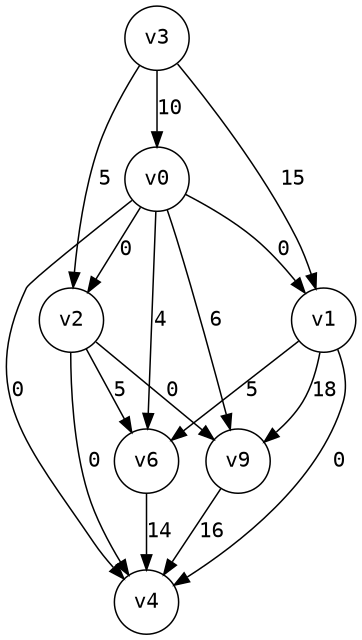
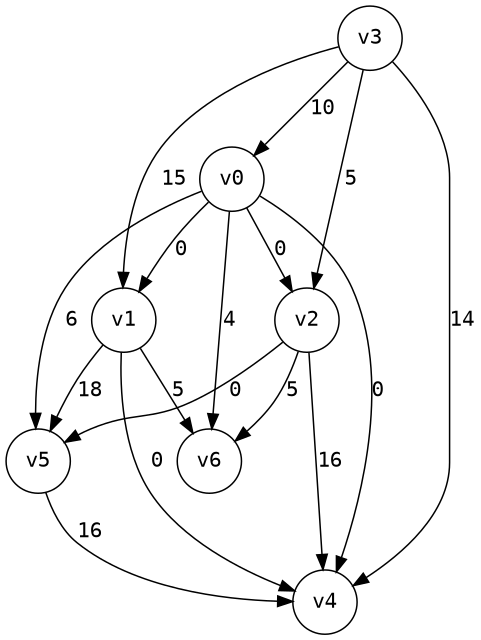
edge "v2" -> "v4": label "0" -> "16"
node "v9": label "v9" -> "v5"
edge "v6" -> "v4": now "v3" -> "v4"
